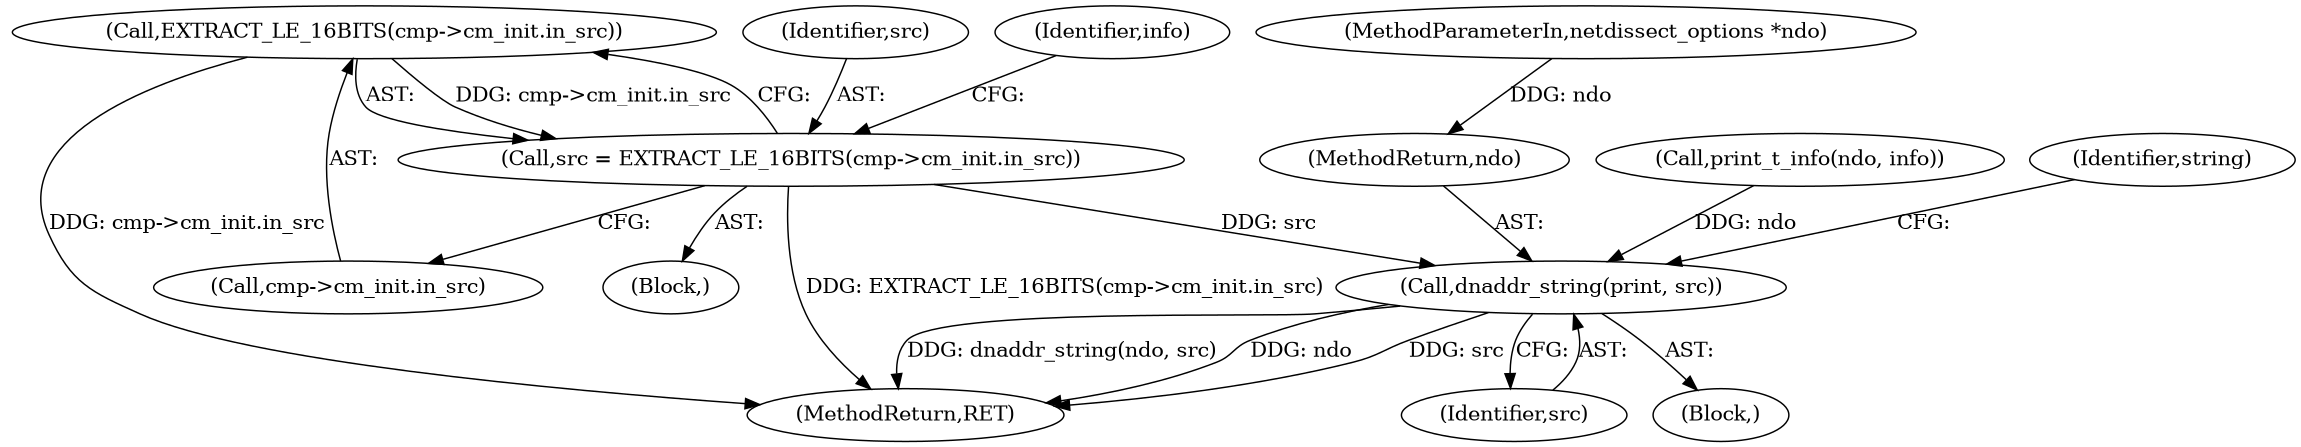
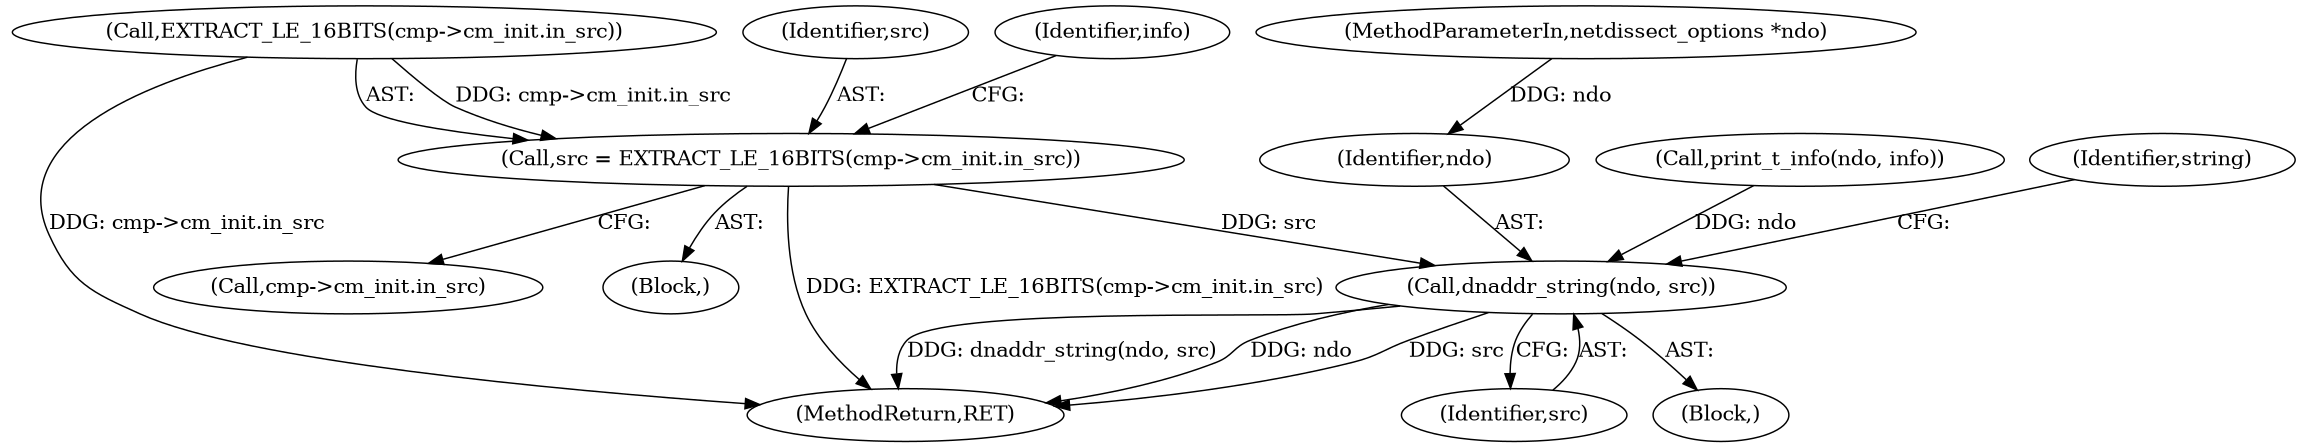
edge "(Call,src = EXTRACT_LE_16BITS(cmp->cm_init.in_src))" -> "(Call,EXTRACT_LE_16BITS(cmp->cm_init.in_src))": removed, label "CFG:"
node "(MethodReturn,ndo)": label "(MethodReturn,ndo)" -> "(Identifier,ndo)"
edge "(Call,cmp->cm_init.in_src)" -> "(Call,EXTRACT_LE_16BITS(cmp->cm_init.in_src))": removed, label "AST:"
node "(Call,dnaddr_string(print, src))": label "(Call,dnaddr_string(print, src))" -> "(Call,dnaddr_string(ndo, src))"
